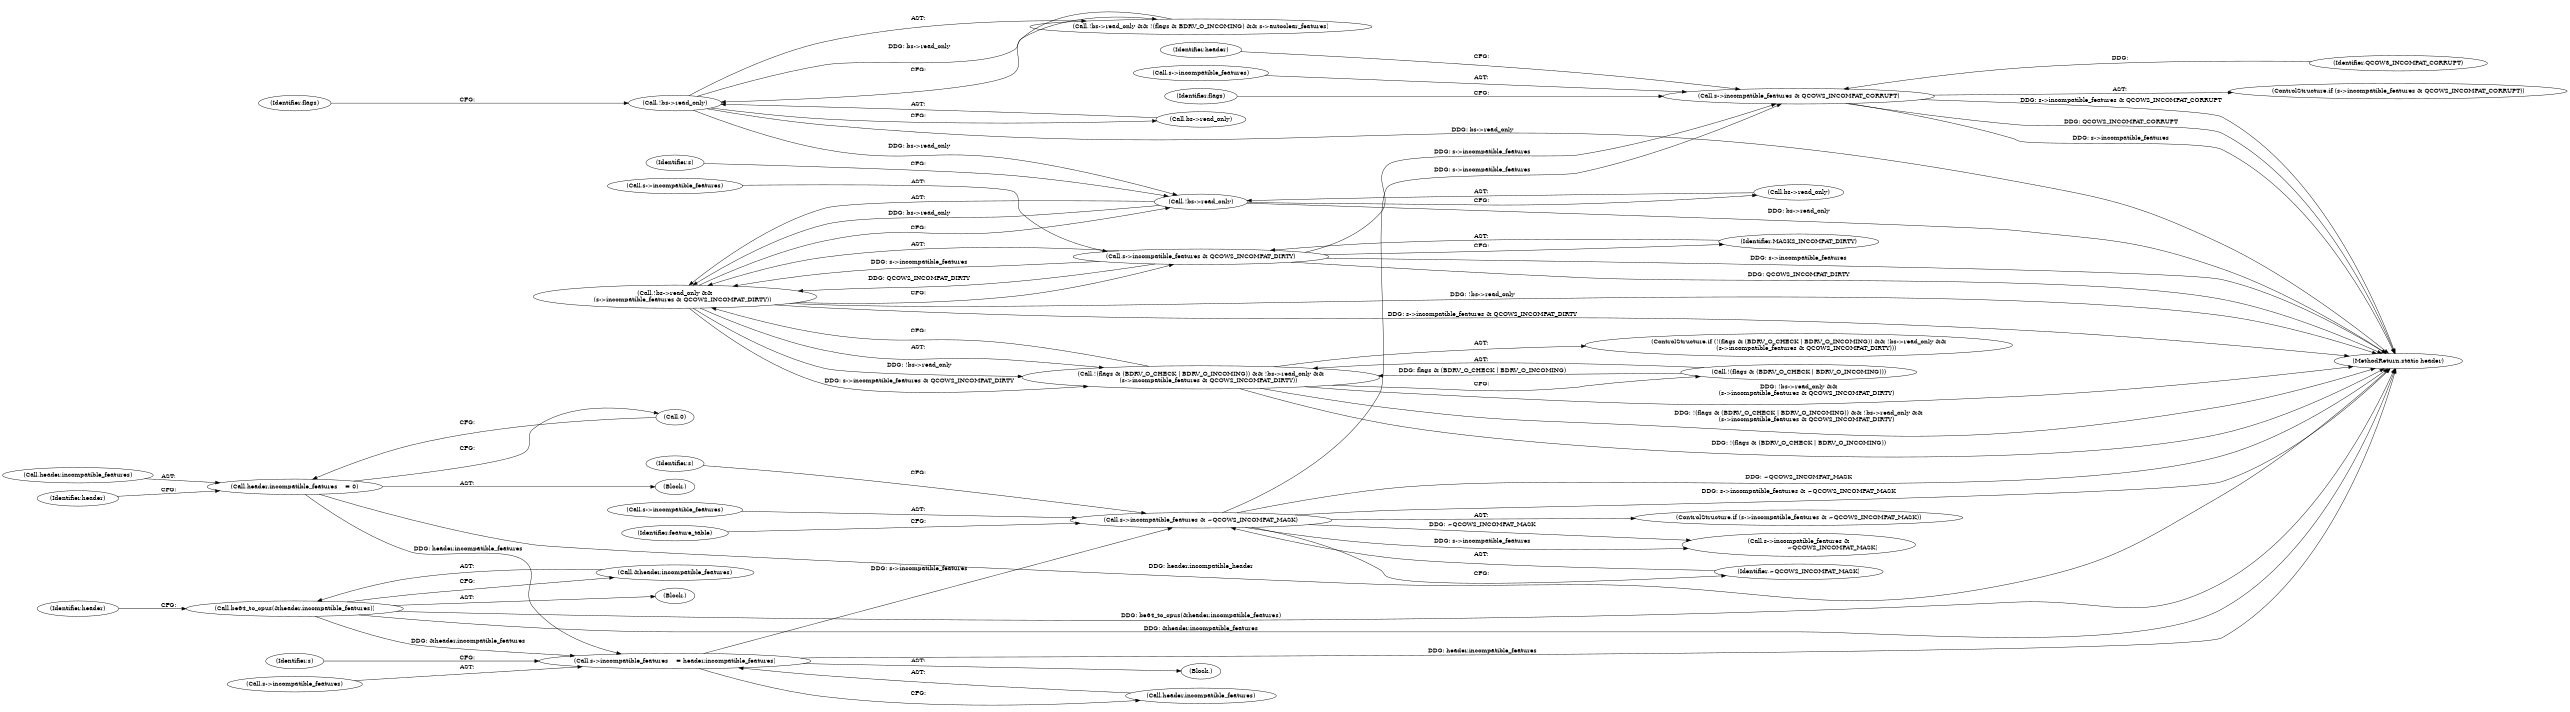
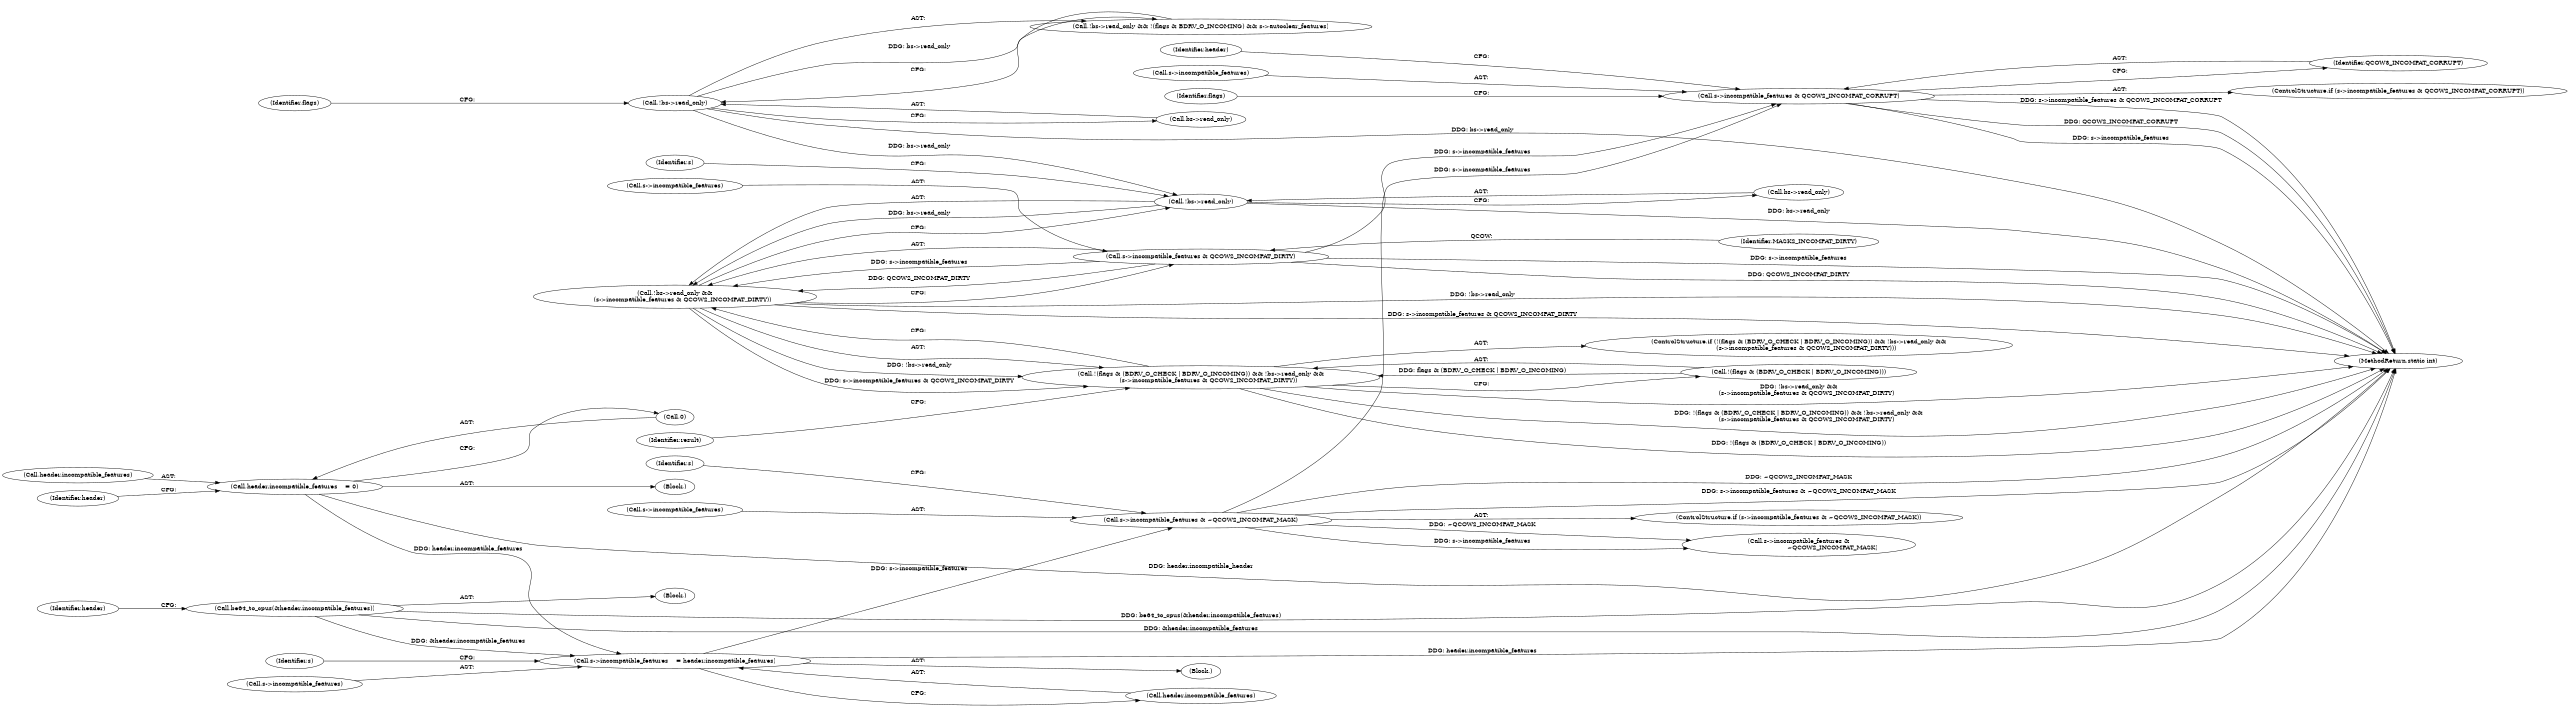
edge "(Identifier,QCOW3_INCOMPAT_CORRUPT)" -> "(Call,s->incompatible_features & QCOW2_INCOMPAT_CORRUPT)": label "DDG: " -> "AST: "
edge "(Call,s->incompatible_features & QCOW2_INCOMPAT_CORRUPT)" -> "(Identifier,QCOW3_INCOMPAT_CORRUPT)": added, label "CFG:"
edge "(Identifier,MASK2_INCOMPAT_DIRTY)" -> "(Call,s->incompatible_features & QCOW2_INCOMPAT_DIRTY)": label "AST: " -> "QCOW: "
edge "(Call,s->incompatible_features & QCOW2_INCOMPAT_DIRTY)" -> "(Identifier,MASK2_INCOMPAT_DIRTY)": removed, label "CFG:"
node "(MethodReturn,static header)": label "(MethodReturn,static header)" -> "(MethodReturn,static int)"
edge "(Call,0)" -> "(Call,header.incompatible_features    = 0)": label "CFG: " -> "AST: "
node "(Identifier,result)": added
node "(Identifier,feature_table)": removed
node "(Identifier,~QCOW2_INCOMPAT_MASK)": removed
node "(Call,&header.incompatible_features)": removed
